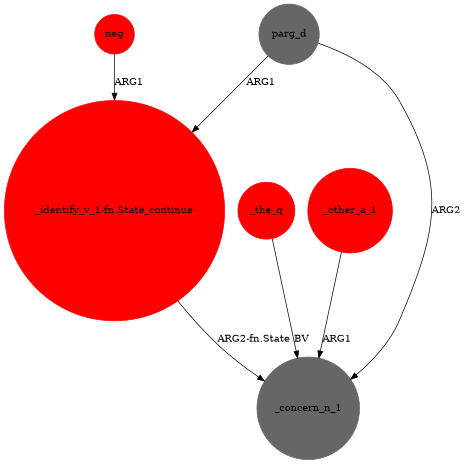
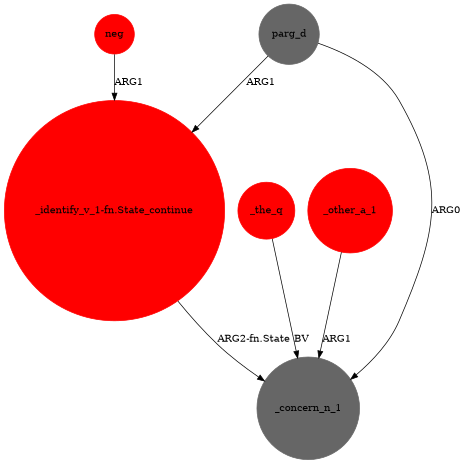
edge "parg_d" -> "_concern_n_1": label "ARG2" -> "ARG0"
